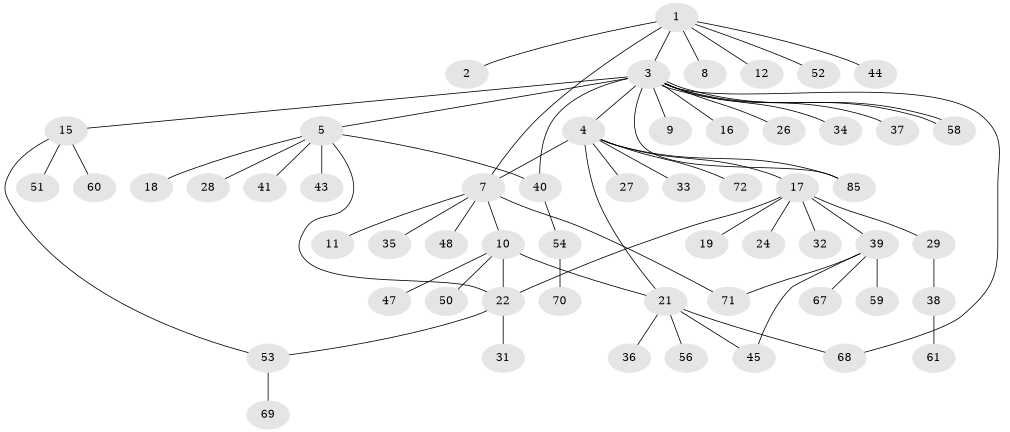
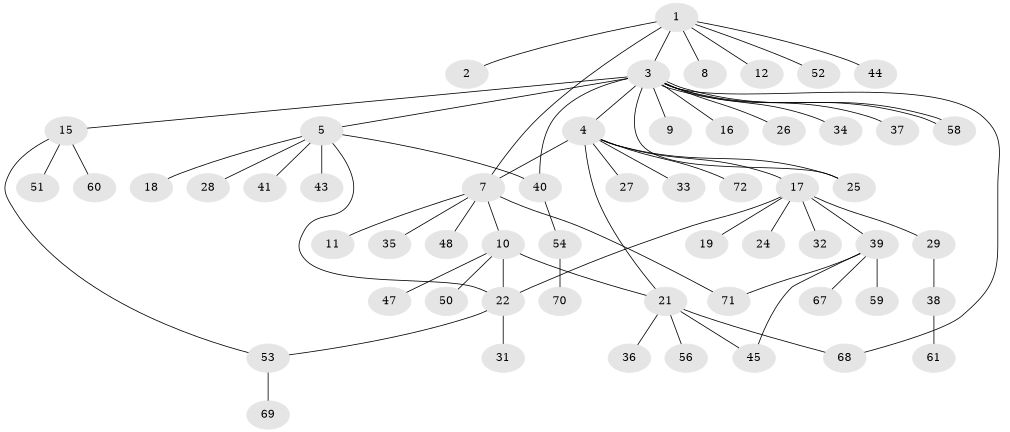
node "85": label "85" -> "25"
